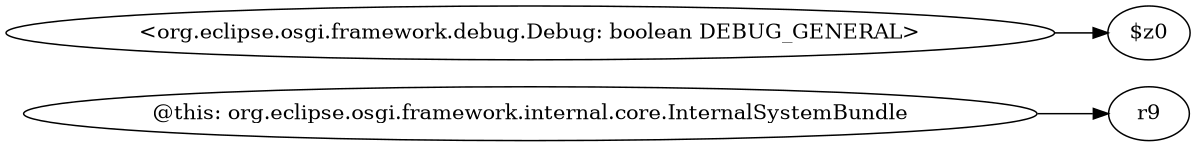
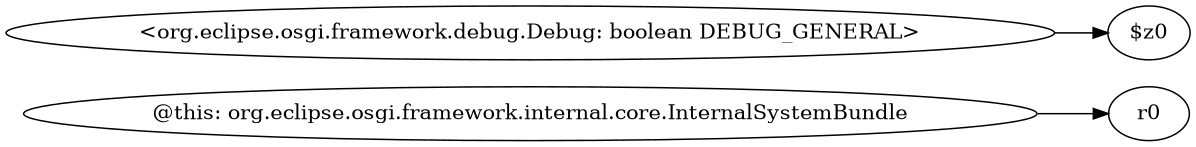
node "r9": label "r9" -> "r0"
